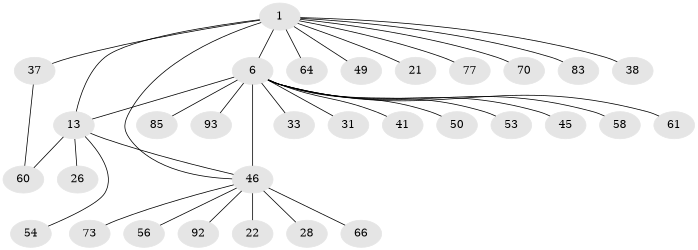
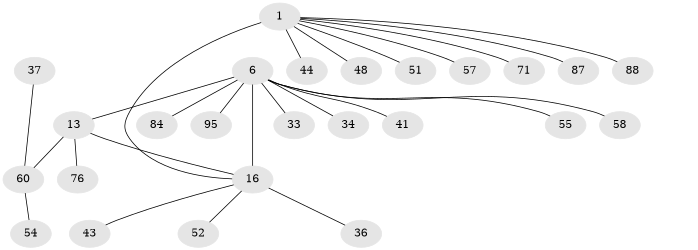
edge "1" -- "6": removed
edge "1" -- "37": removed
edge "1" -- "13": removed
node "64": label "64" -> "44"
node "49": label "49" -> "48"
node "21": label "21" -> "51"
node "77": label "77" -> "57"
node "70": label "70" -> "71"
node "83": label "83" -> "87"
node "38": label "38" -> "88"
node "85": label "85" -> "84"
node "93": label "93" -> "95"
node "31": label "31" -> "34"
node "50": removed
node "53": removed
node "45": label "45" -> "55"
node "61": removed
node "26": label "26" -> "76"
node "46": label "46" -> "16"
edge "13" -- "54": now "60" -- "54"
node "73": label "73" -> "43"
node "56": removed
node "92": label "92" -> "52"
node "22": removed
node "28": removed
node "66": label "66" -> "36"
